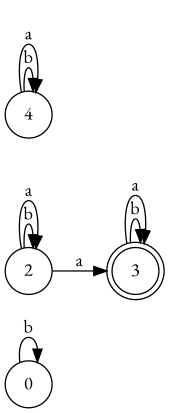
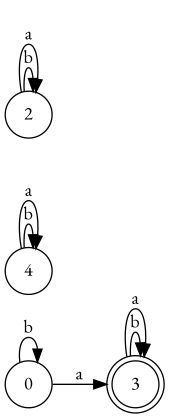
edge "2" -> "3": now "0" -> "3"
